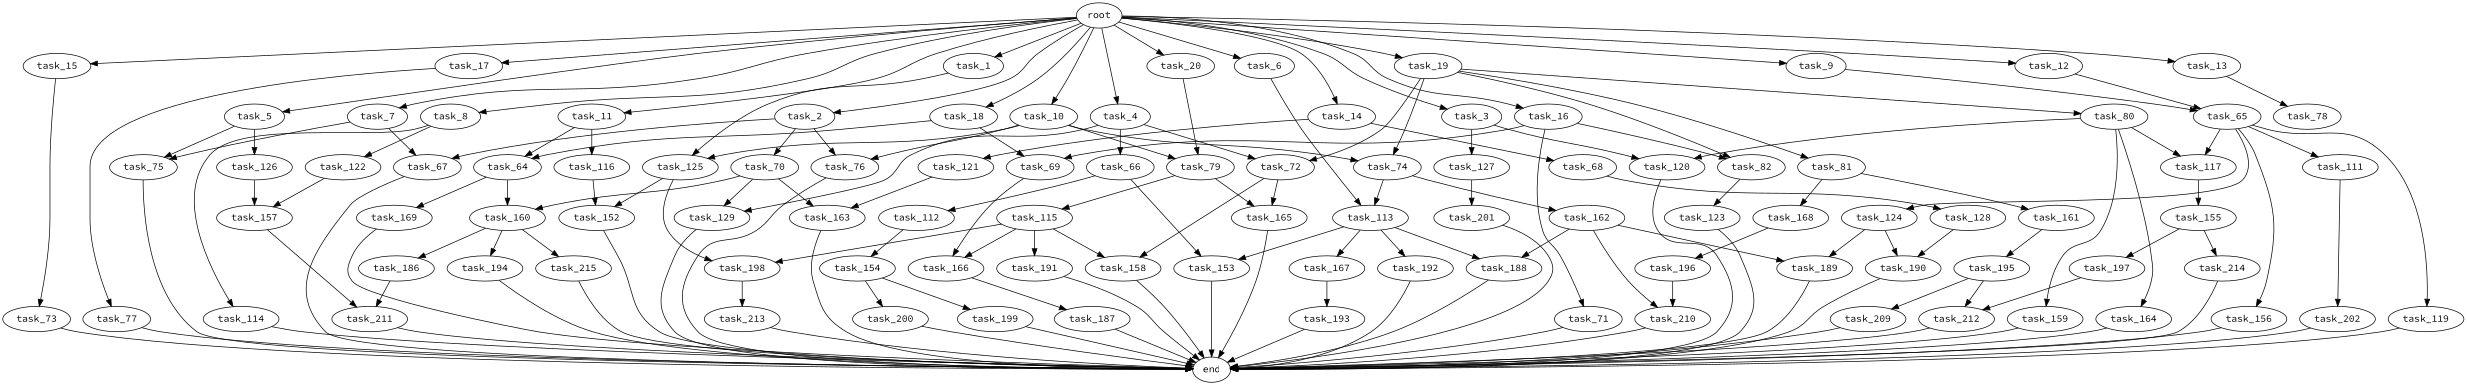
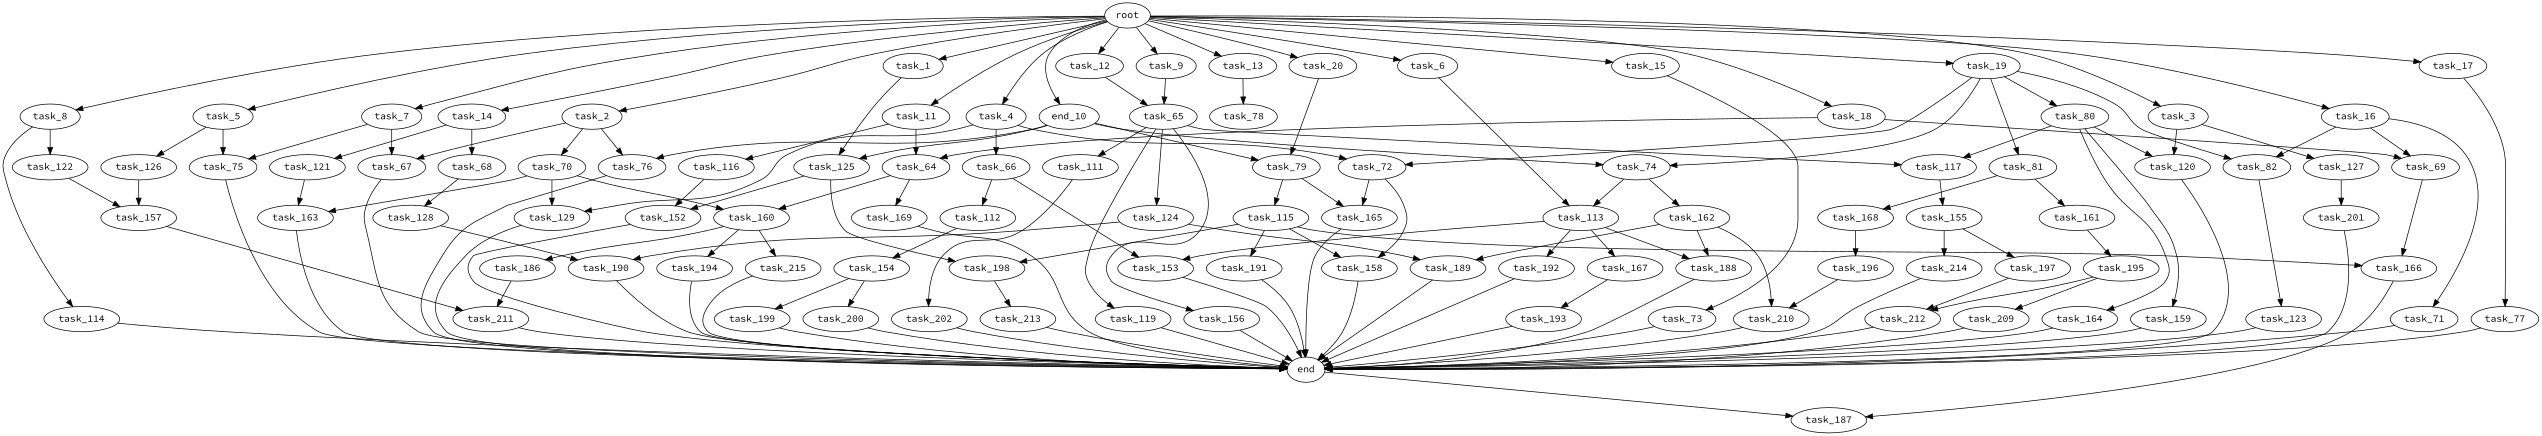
node "task_10": label "task_10" -> "end_10"
edge "task_187" -> "end": reversed
